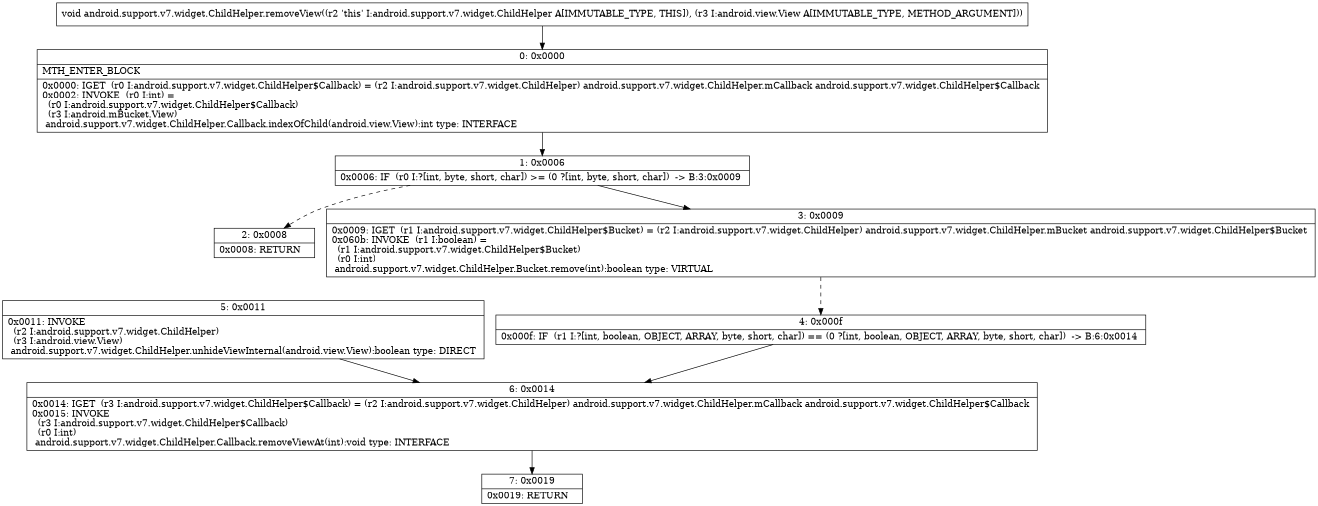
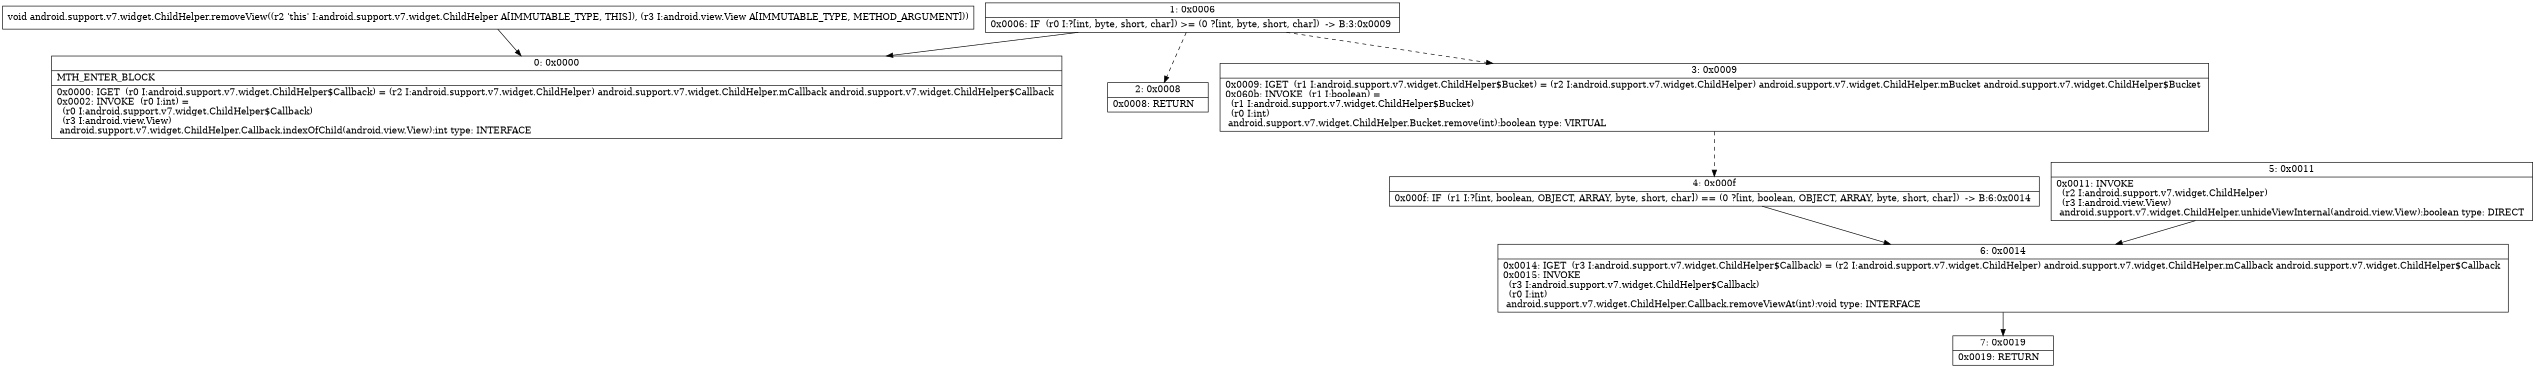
node "0: 0x0000": text "(r3 I:android.mBucket.View)" -> "(r3 I:android.view.View)"
edge "0: 0x0000" -> "1: 0x0006": reversed
edge "1: 0x0006" -> "3: 0x0009": style solid -> dashed
